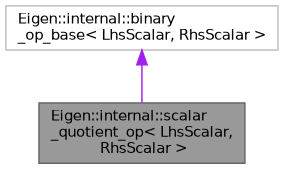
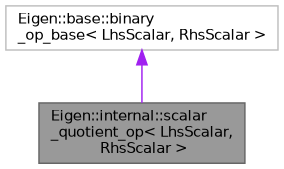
node "Eigen::internal::binary _op_base< LhsScalar, RhsScalar >": label "Eigen::internal::binary _op_base< LhsScalar, RhsScalar >" -> "Eigen::base::binary _op_base< LhsScalar, RhsScalar >"
